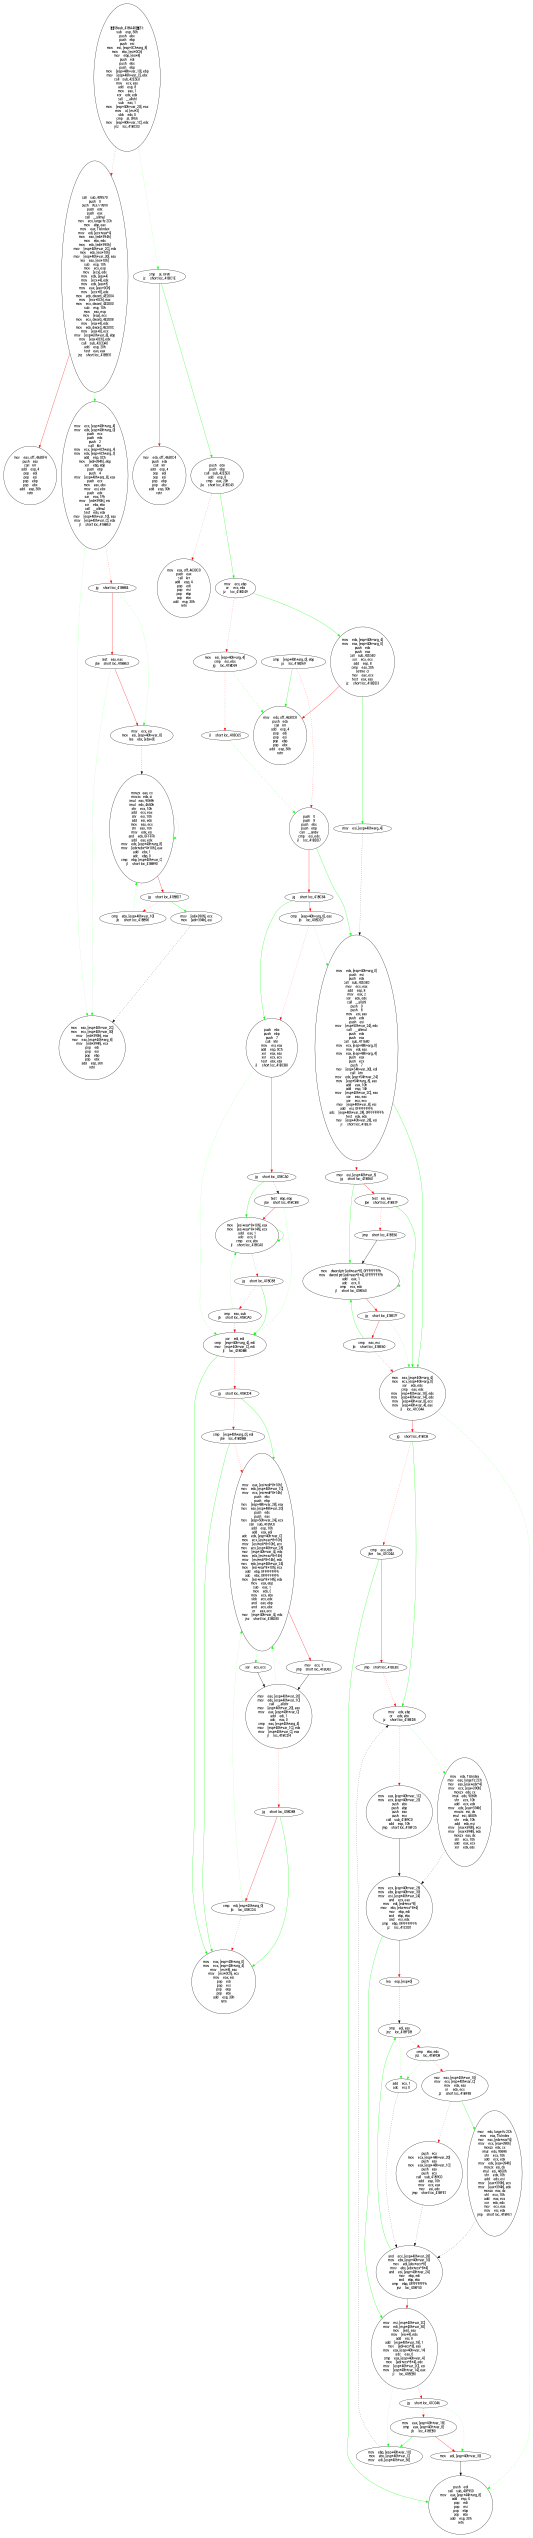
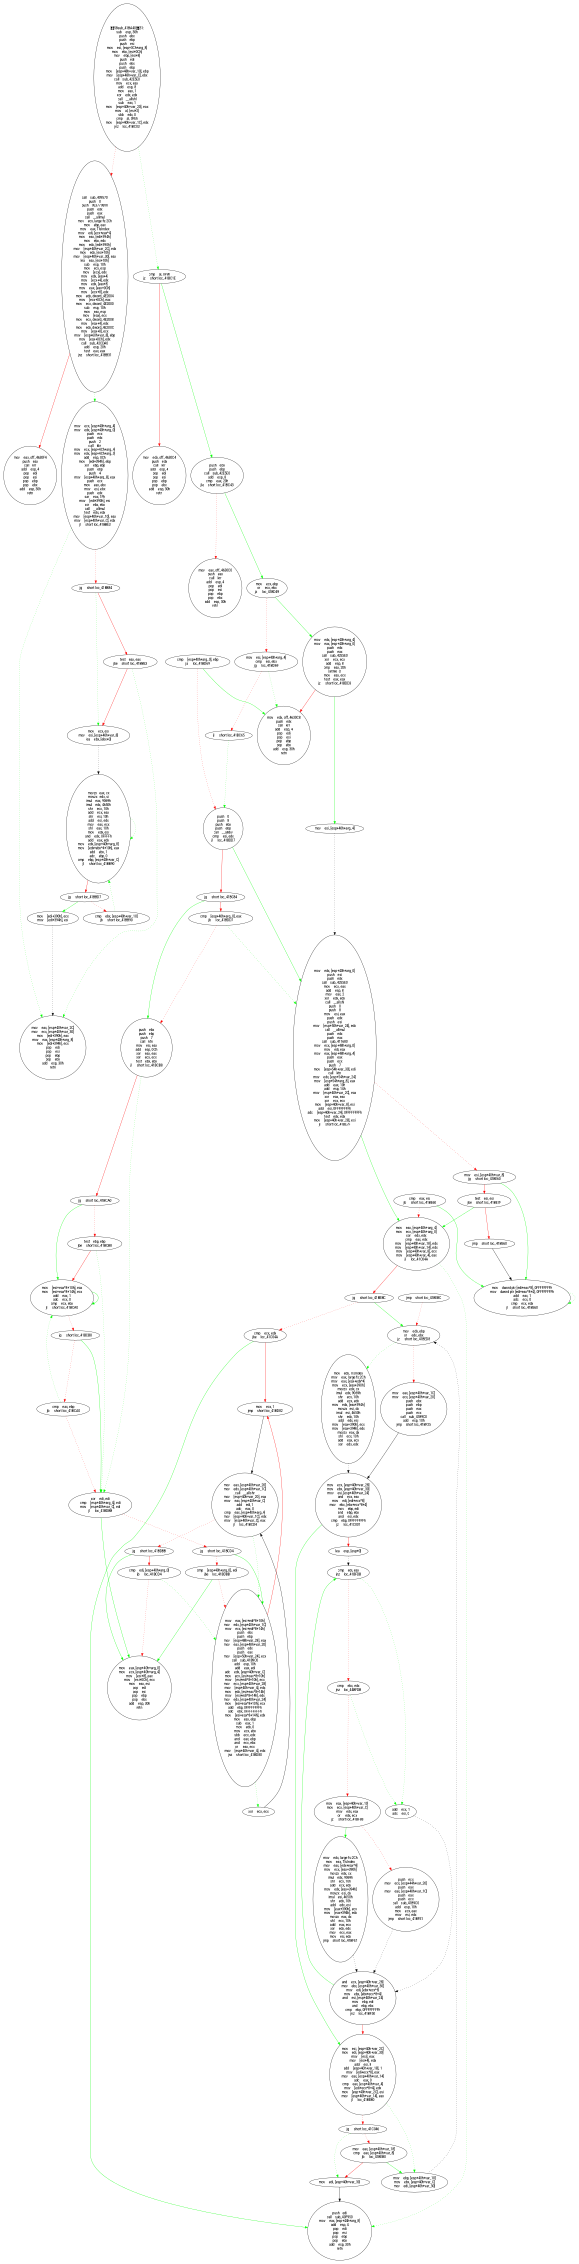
edge "jg      short loc_41BCA0" -> "test    ebp, ebp jbe     short loc_41BCB8": color black -> red
edge "test    esi, esi jbe     short loc_41BE7F" -> "jmp     short loc_41BE60": style dotted -> solid
node "cmp     eax, sub jb      short loc_41BCA0": label "cmp     eax, sub jb      short loc_41BCA0" -> "cmp     eax, ebp jb      short loc_41BCA0"
node "jg      short loc_41BE7F": removed
node "jg      short loc_41BCB": label "jg      short loc_41BCB" -> "jg      short loc_41BEBC"
edge "cmp     ecx, edx jbe     loc_41C04A" -> "jmp     short loc_41BEBC": now "cmp     ecx, edx jbe     loc_41C04A" -> "mov     ecx, 1 jmp     short loc_41BD82"
node "cmp     ebx, edx jnz     loc_41BFDB": label "cmp     ebx, edx jnz     loc_41BFDB" -> "cmp     ebx, edx jnz     loc_44BFDB"
